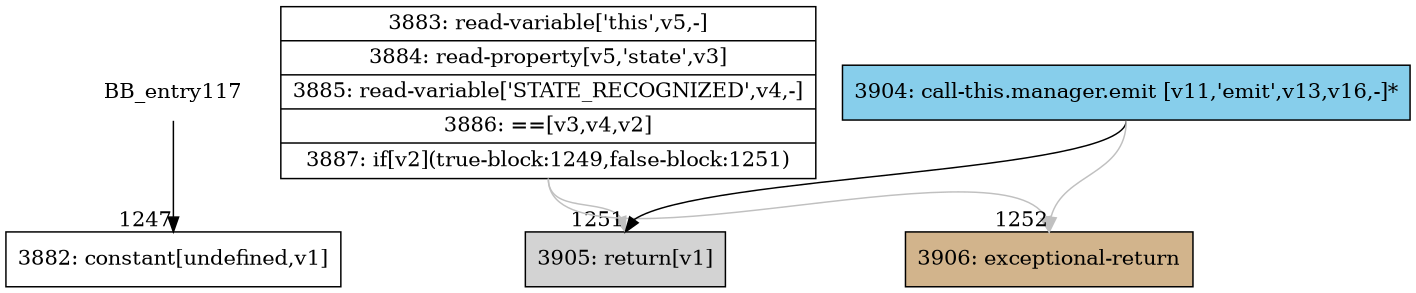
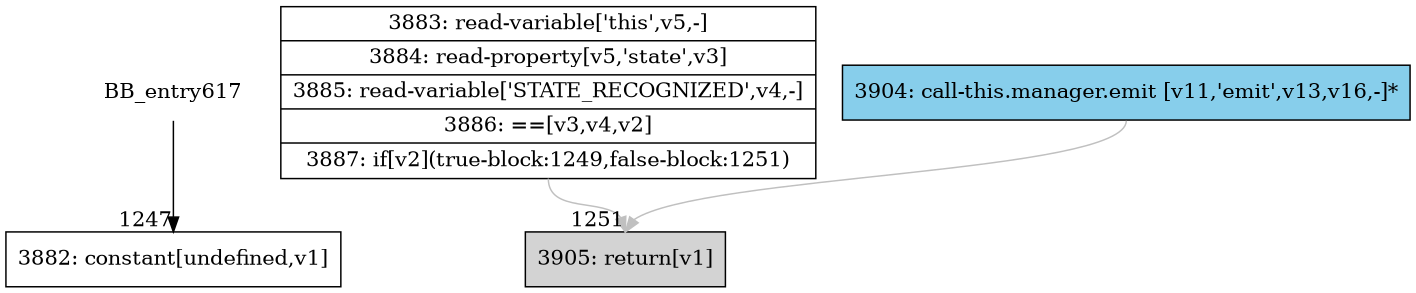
node "BB_entry117": label "BB_entry117" -> "BB_entry617"
edge "3904: call-this.manager.emit [v11,'emit',v13,v16,-]*" -> "3905: return[v1]": color black -> gray
node "3906: exceptional-return": removed
